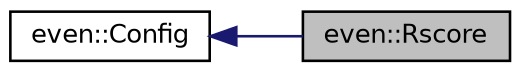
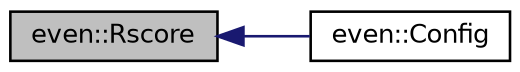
edge "even::Rscore" -> "even::Config": reversed
